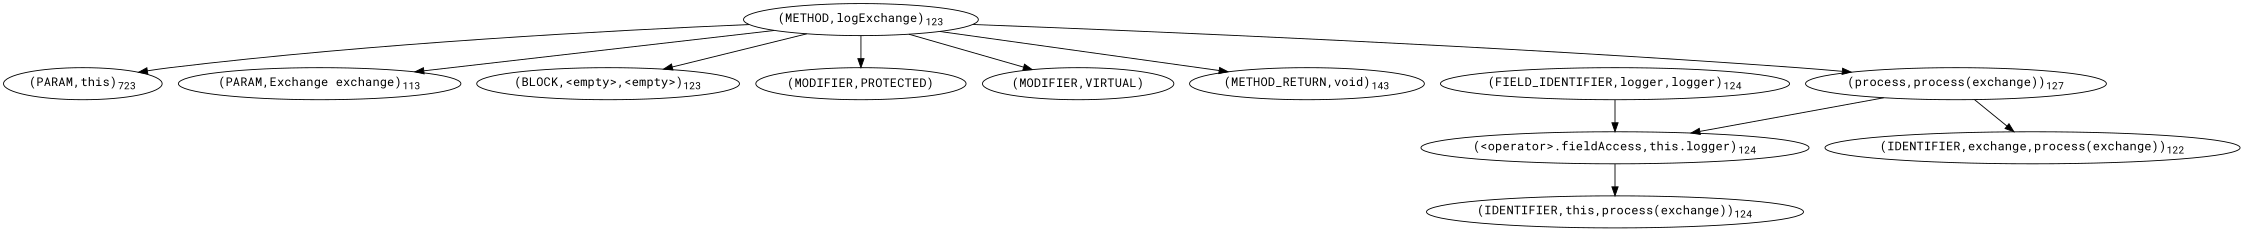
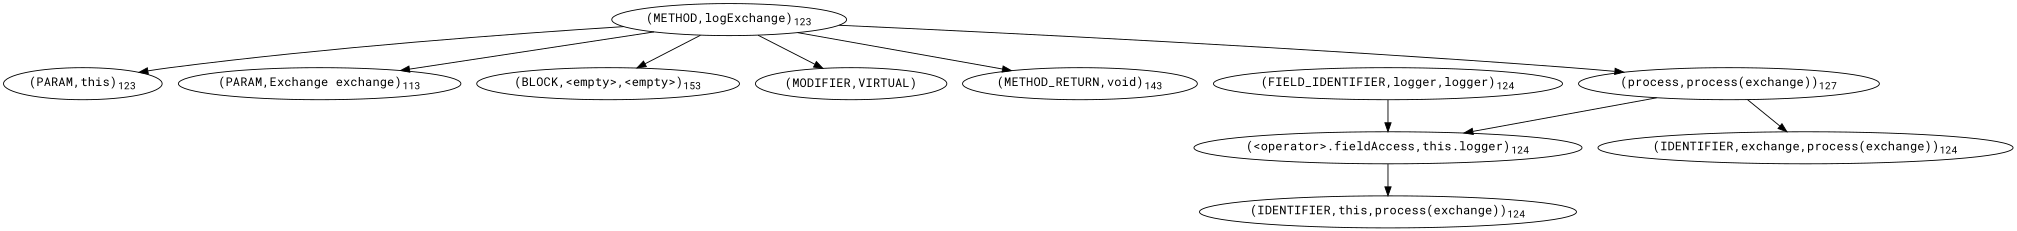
node "(PARAM,this)": text "723" -> "123"
node "(BLOCK,<empty>,<empty>)": text "123" -> "153"
node "(MODIFIER,PROTECTED)": removed
node "(IDENTIFIER,exchange,process(exchange))": text "122" -> "124"
